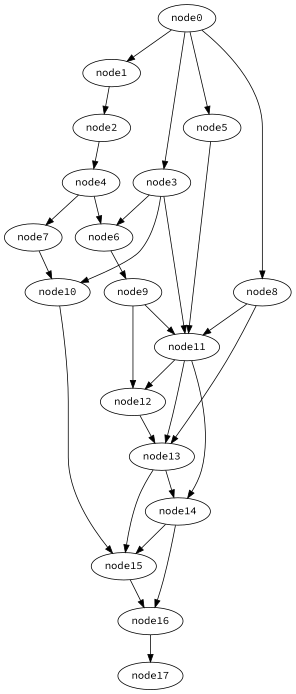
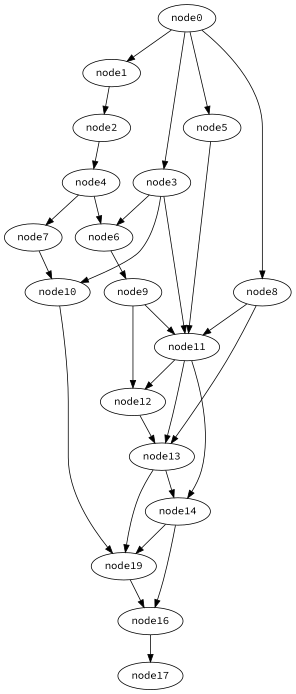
node "node15": label "node15" -> "node19"
